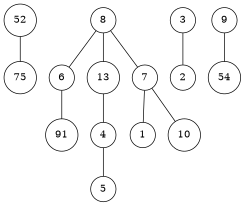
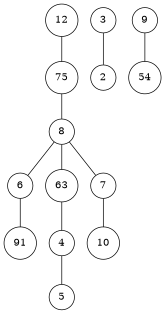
node "52": label "52" -> "12"
node "13": label "13" -> "63"
edge "75" -- "8": added
node "1": removed
